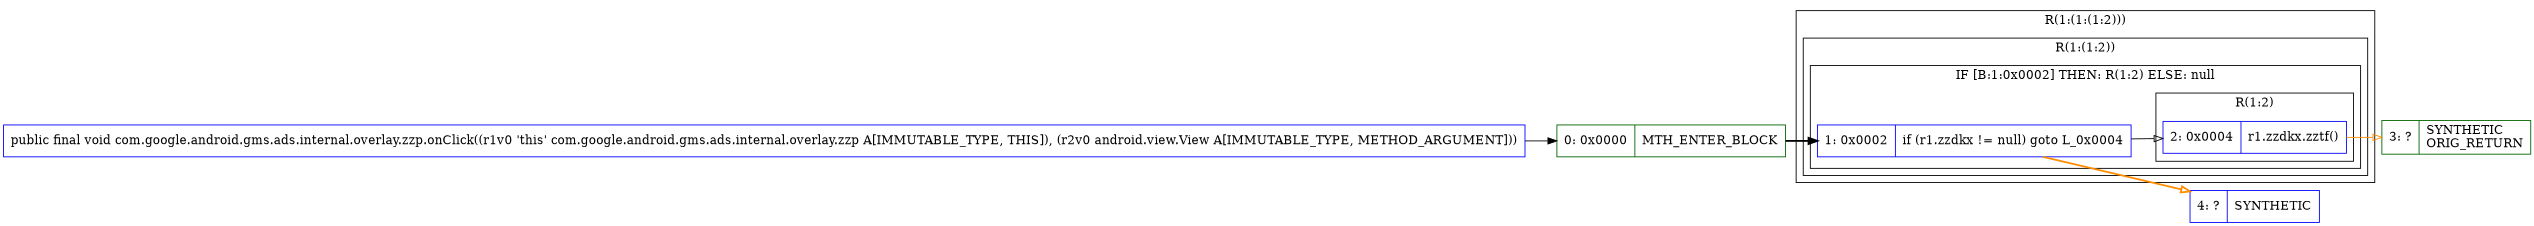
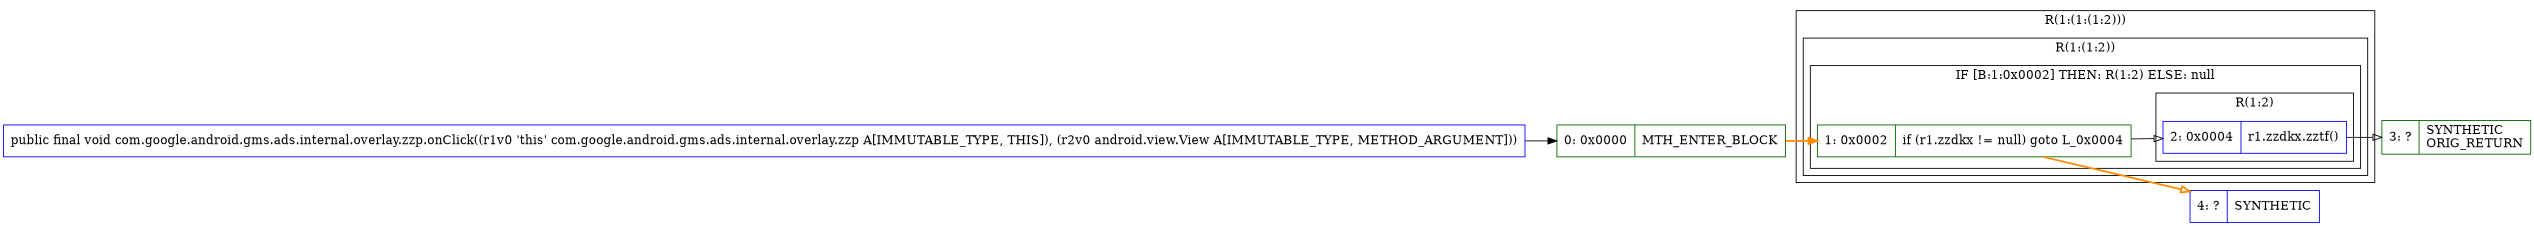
edge "2: 0x0004" -> "3: ?": color darkorange -> black
edge "0: 0x0000" -> "1: 0x0002": color black -> darkorange
node "1: 0x0002": color blue -> darkgreen
